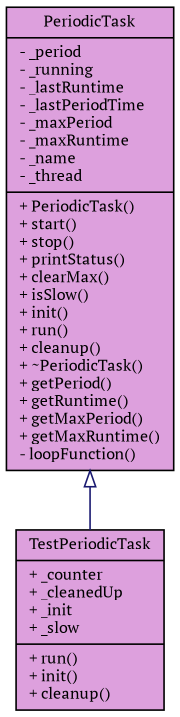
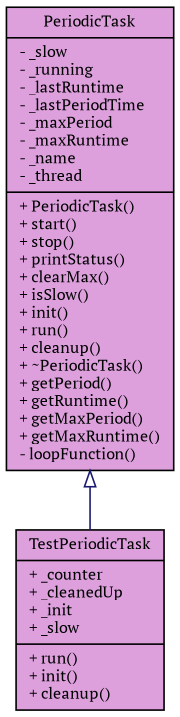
node "PeriodicTask": text "- _period" -> "- _slow"
